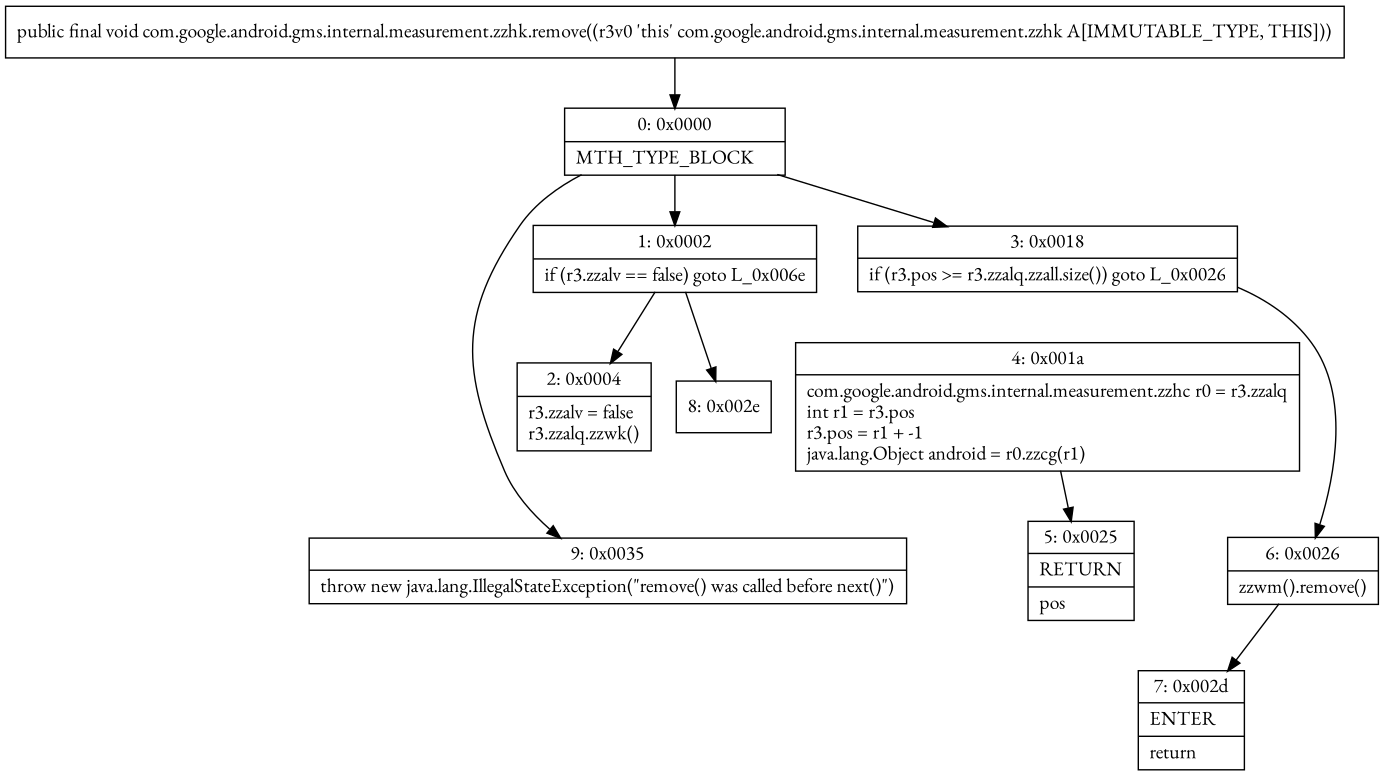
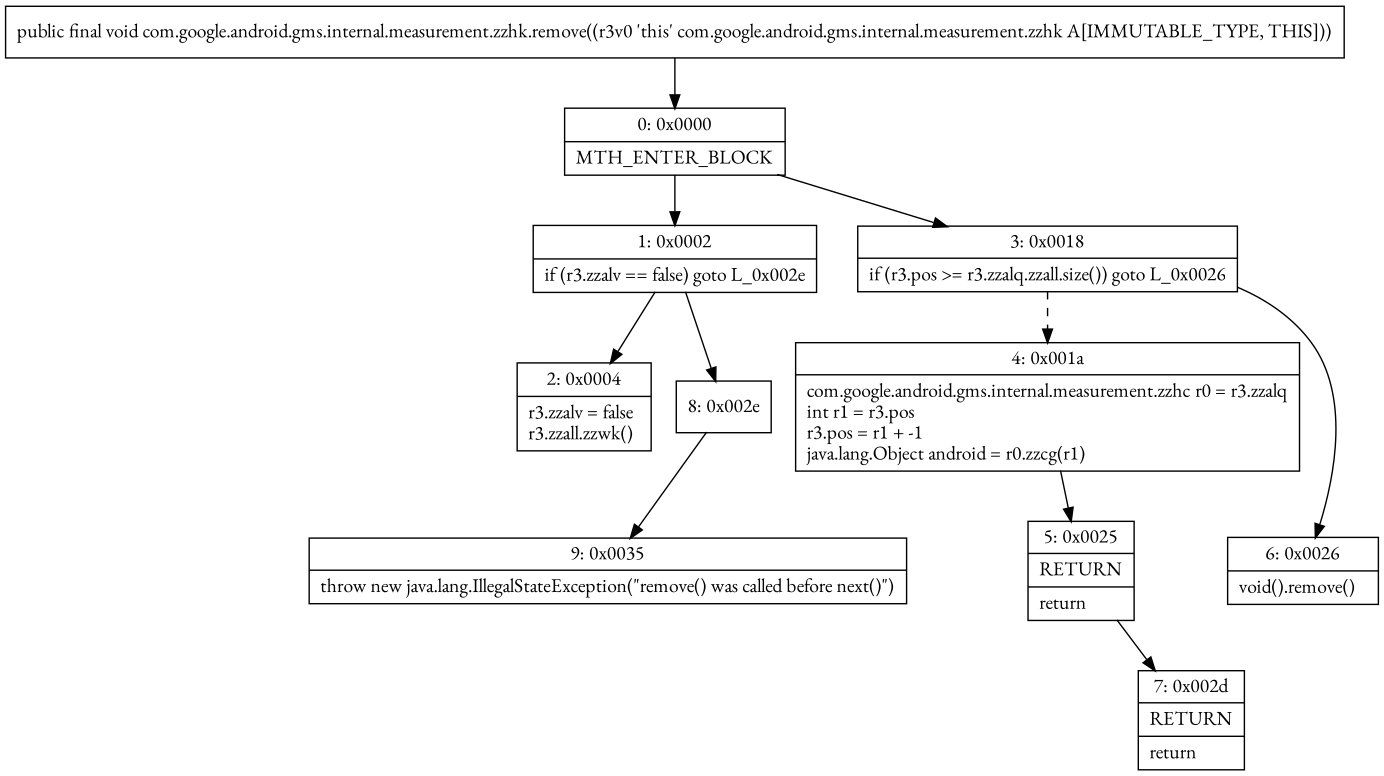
node "0: 0x0000": text "MTH_TYPE_BLOCK" -> "MTH_ENTER_BLOCK"
node "1: 0x0002": text "if (r3.zzalv == false) goto L_0x006e" -> "if (r3.zzalv == false) goto L_0x002e"
edge "3: 0x0018" -> "4: 0x001a": added
edge "0: 0x0000" -> "9: 0x0035": now "8: 0x002e" -> "9: 0x0035"
node "2: 0x0004": text "r3.zzalq.zzwk()" -> "r3.zzall.zzwk()"
node "6: 0x0026": text "zzwm().remove()" -> "void().remove()"
node "5: 0x0025": text "pos" -> "return"
edge "6: 0x0026" -> "7: 0x002d": now "5: 0x0025" -> "7: 0x002d"
node "7: 0x002d": text "ENTER" -> "RETURN"
